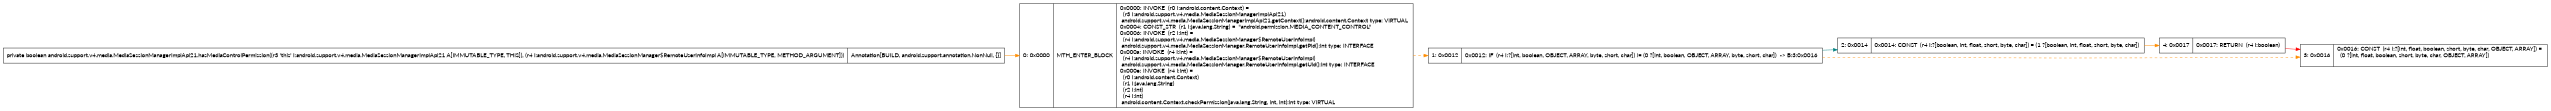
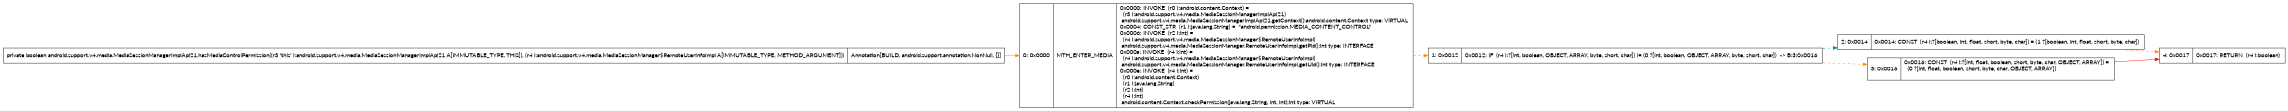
edge "2: 0x0014" -> "4: 0x0017": style solid -> dashed
edge "4: 0x0017" -> "3: 0x0016": reversed
edge "1: 0x0012" -> "2: 0x0014": style solid -> dashed
node "0: 0x0000": text "MTH_ENTER_BLOCK" -> "MTH_ENTER_MEDIA"
